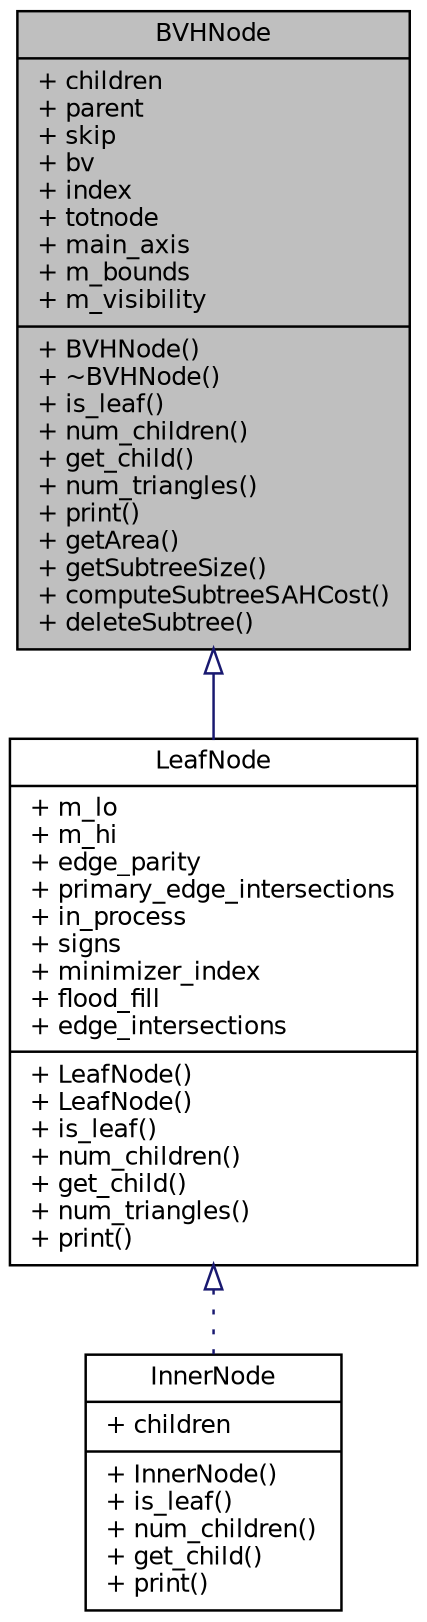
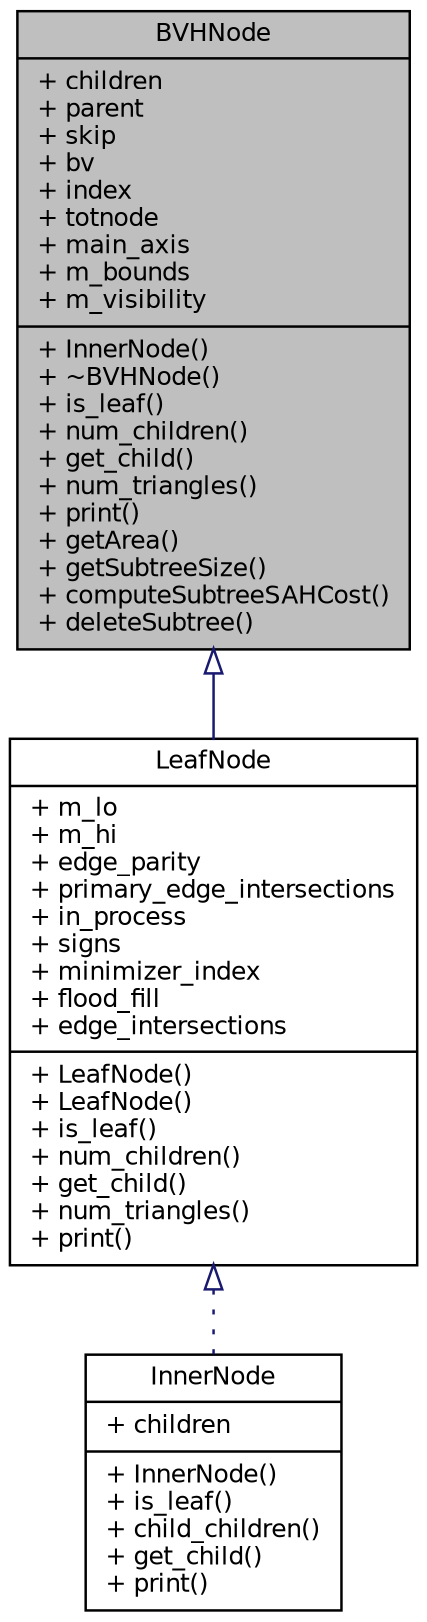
node "BVHNode": text "+ BVHNode()" -> "+ InnerNode()"
node "InnerNode": text "+ num_children()" -> "+ child_children()"
